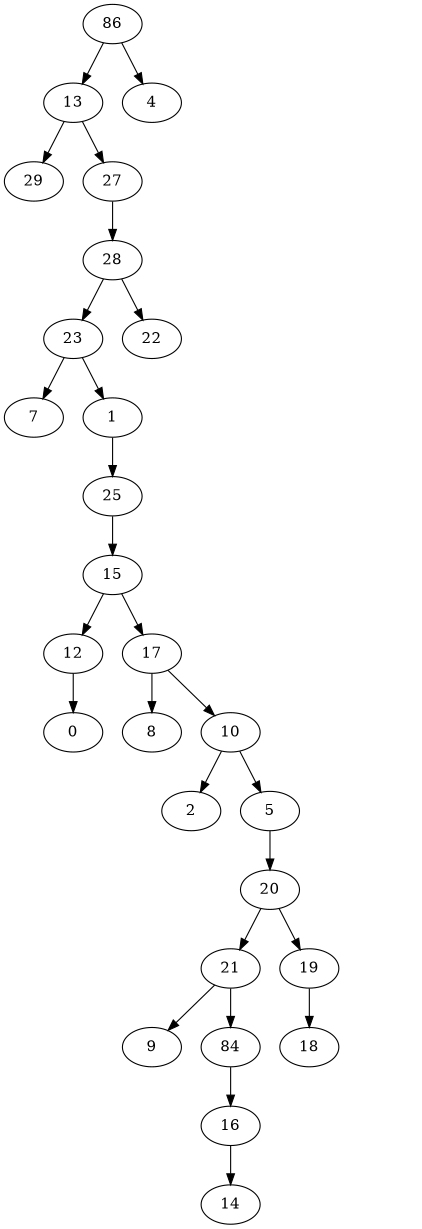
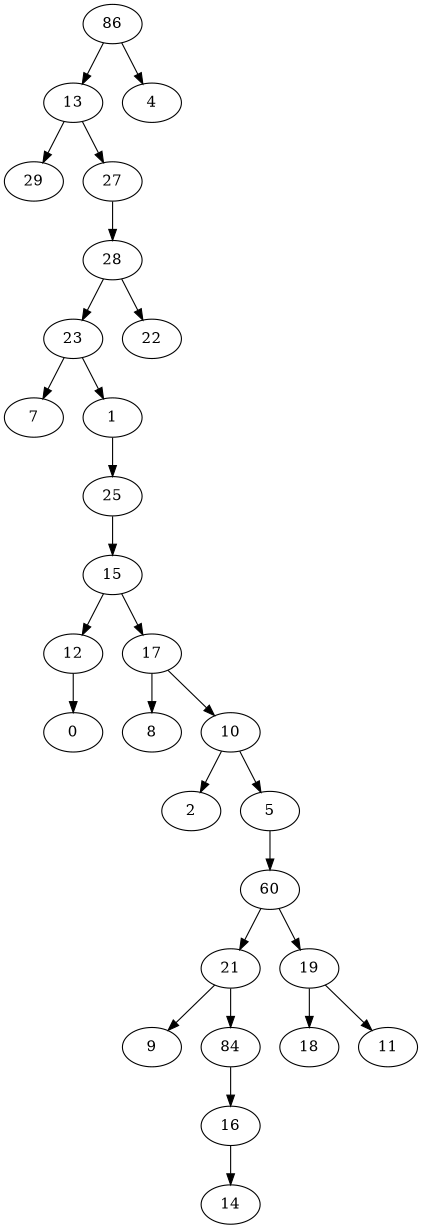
node "20": label "20" -> "60"
node "11": added
